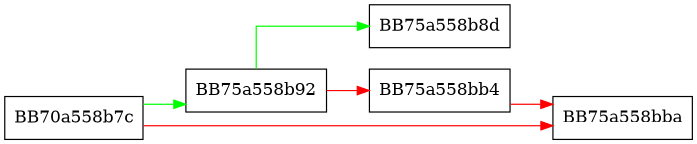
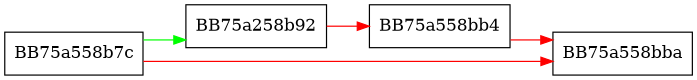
node "BB75a558b8d": removed
node "BB75a558b92": label "BB75a558b92" -> "BB75a258b92"
node "BB70a558b7c": label "BB70a558b7c" -> "BB75a558b7c"
